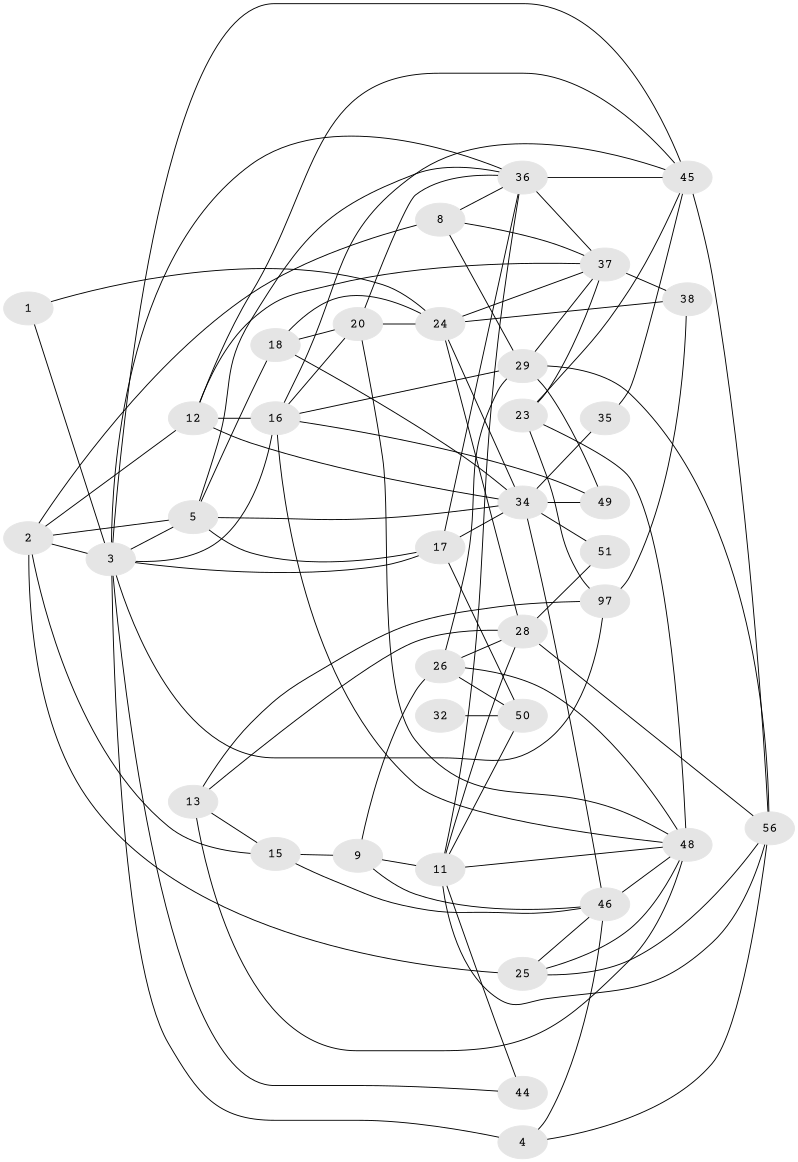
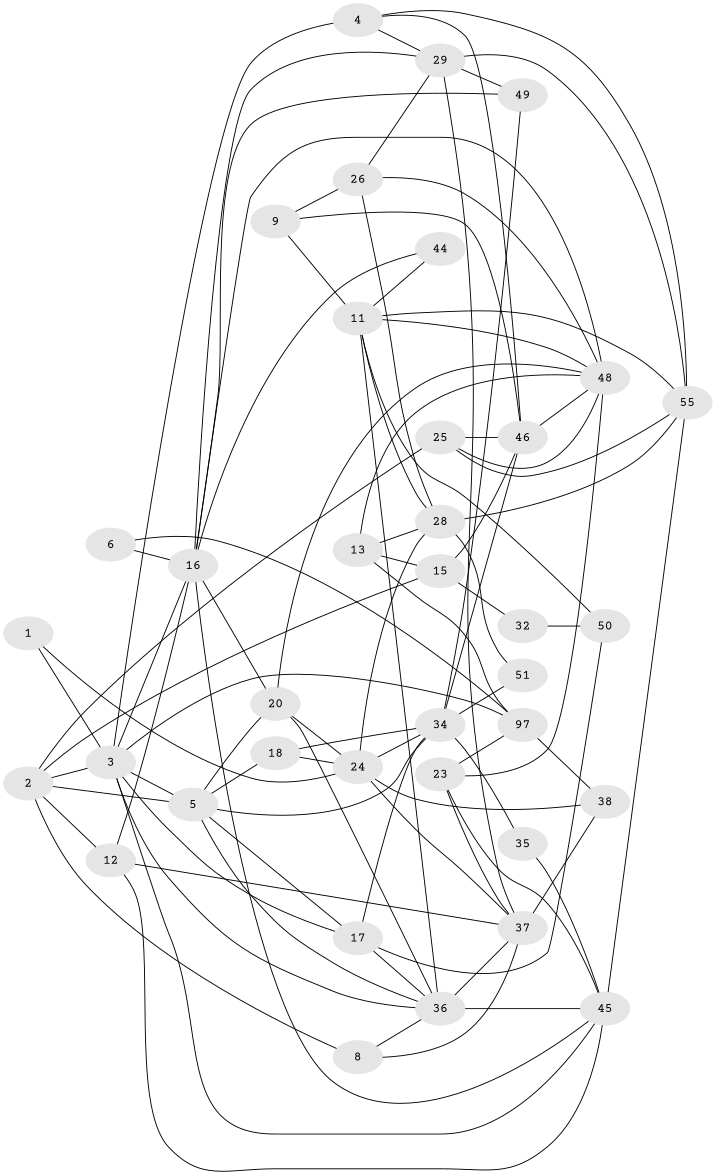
edge "8" -- "29": now "4" -- "29"
edge "20" -- "18": now "20" -- "5"
edge "12" -- "34": removed
node "6": added
edge "26" -- "50": removed
node "56": label "56" -> "55"
edge "15" -- "9": now "15" -- "32"
edge "3" -- "44": now "16" -- "44"
